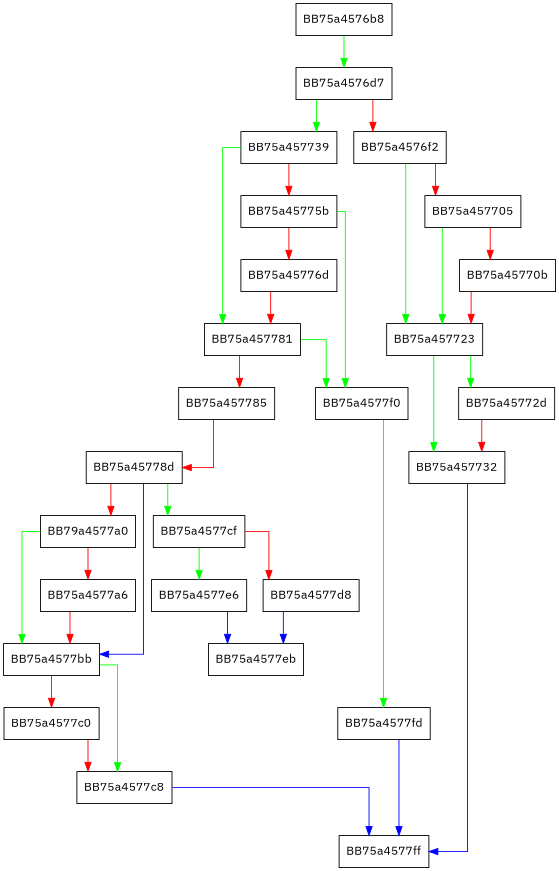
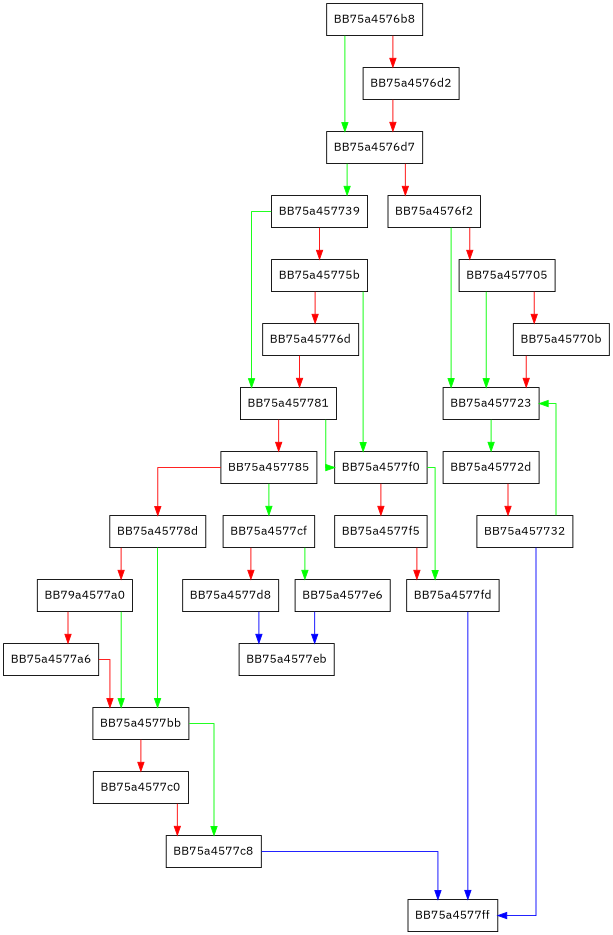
node "BB75a4576d2": added
edge "BB75a457723" -> "BB75a457732": reversed
edge "BB75a45778d" -> "BB75a4577cf": now "BB75a457785" -> "BB75a4577cf"
node "BB75a4577f5": added
edge "BB75a45778d" -> "BB75a4577bb": color blue -> green
